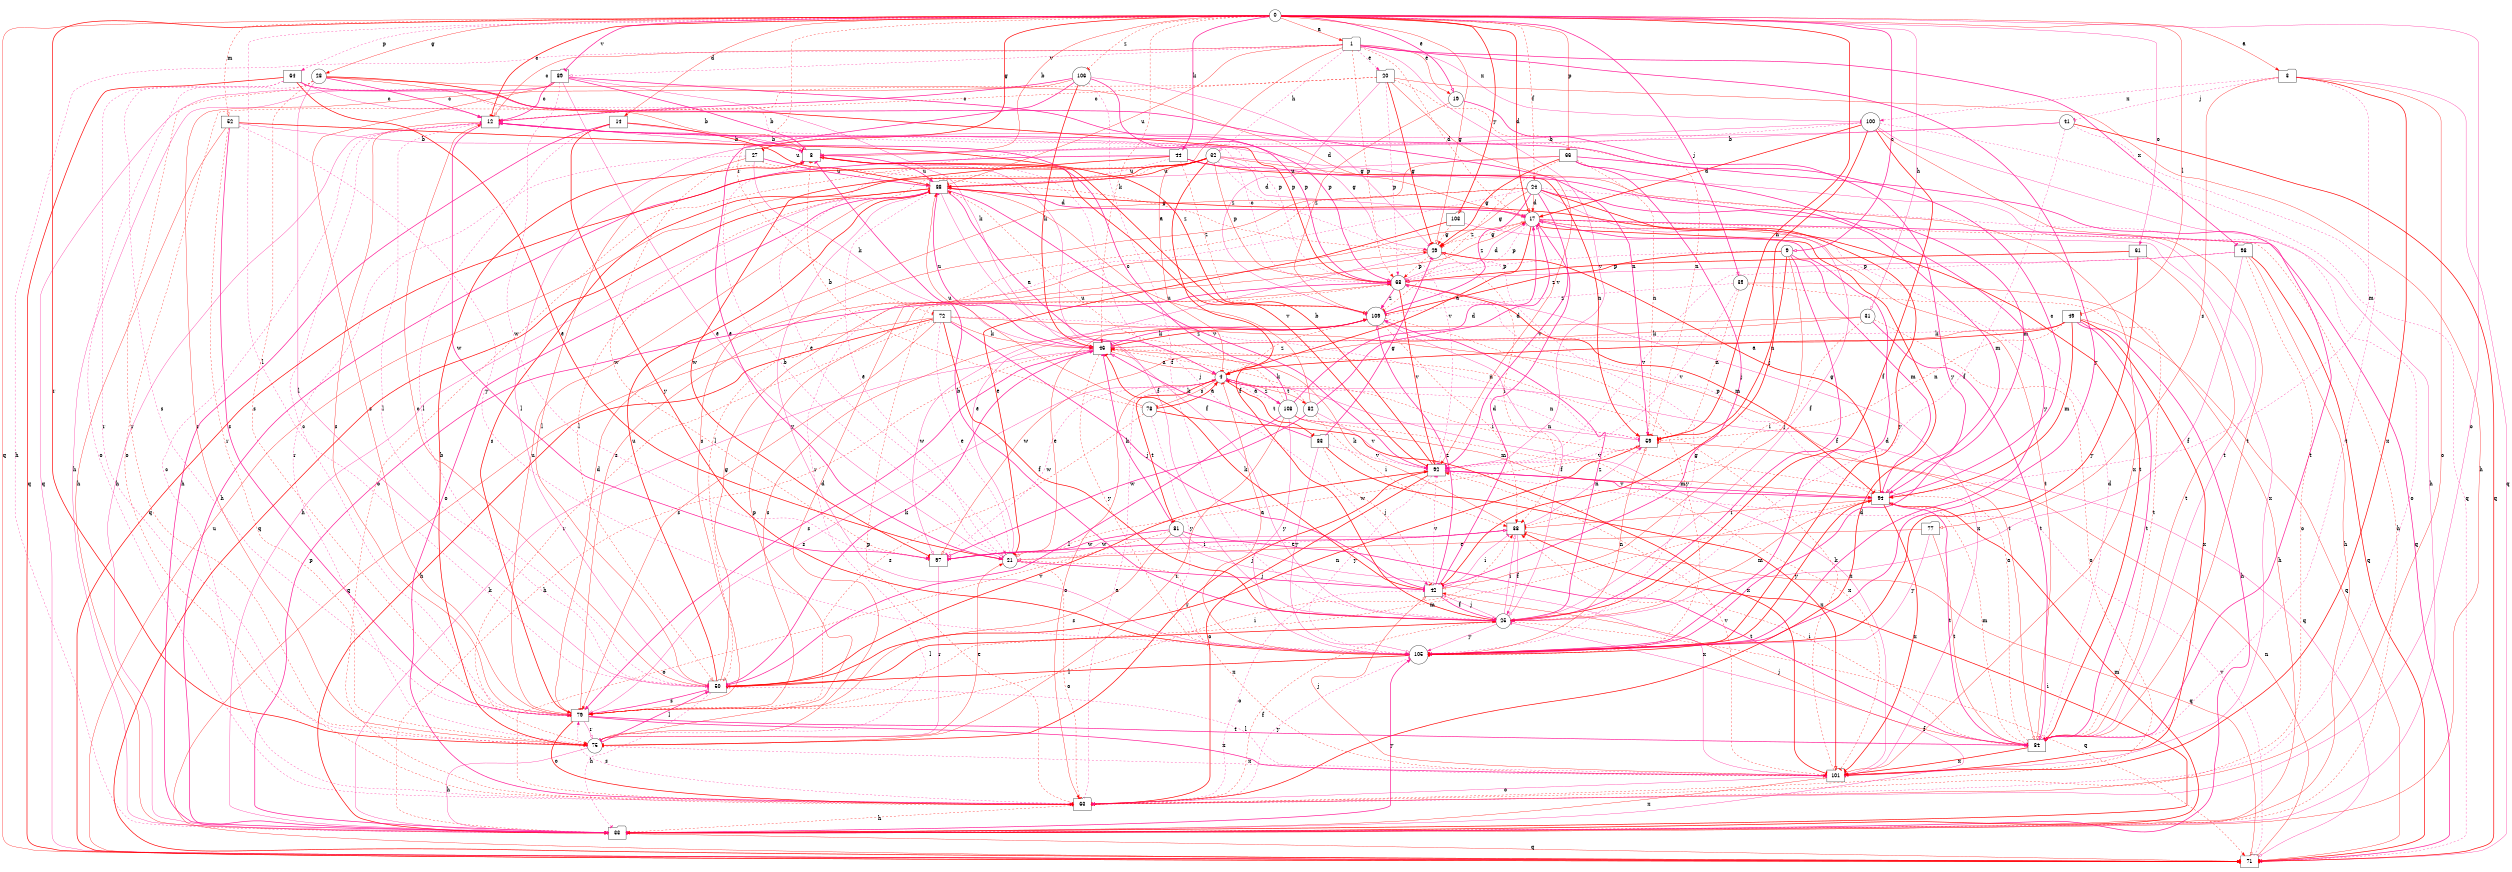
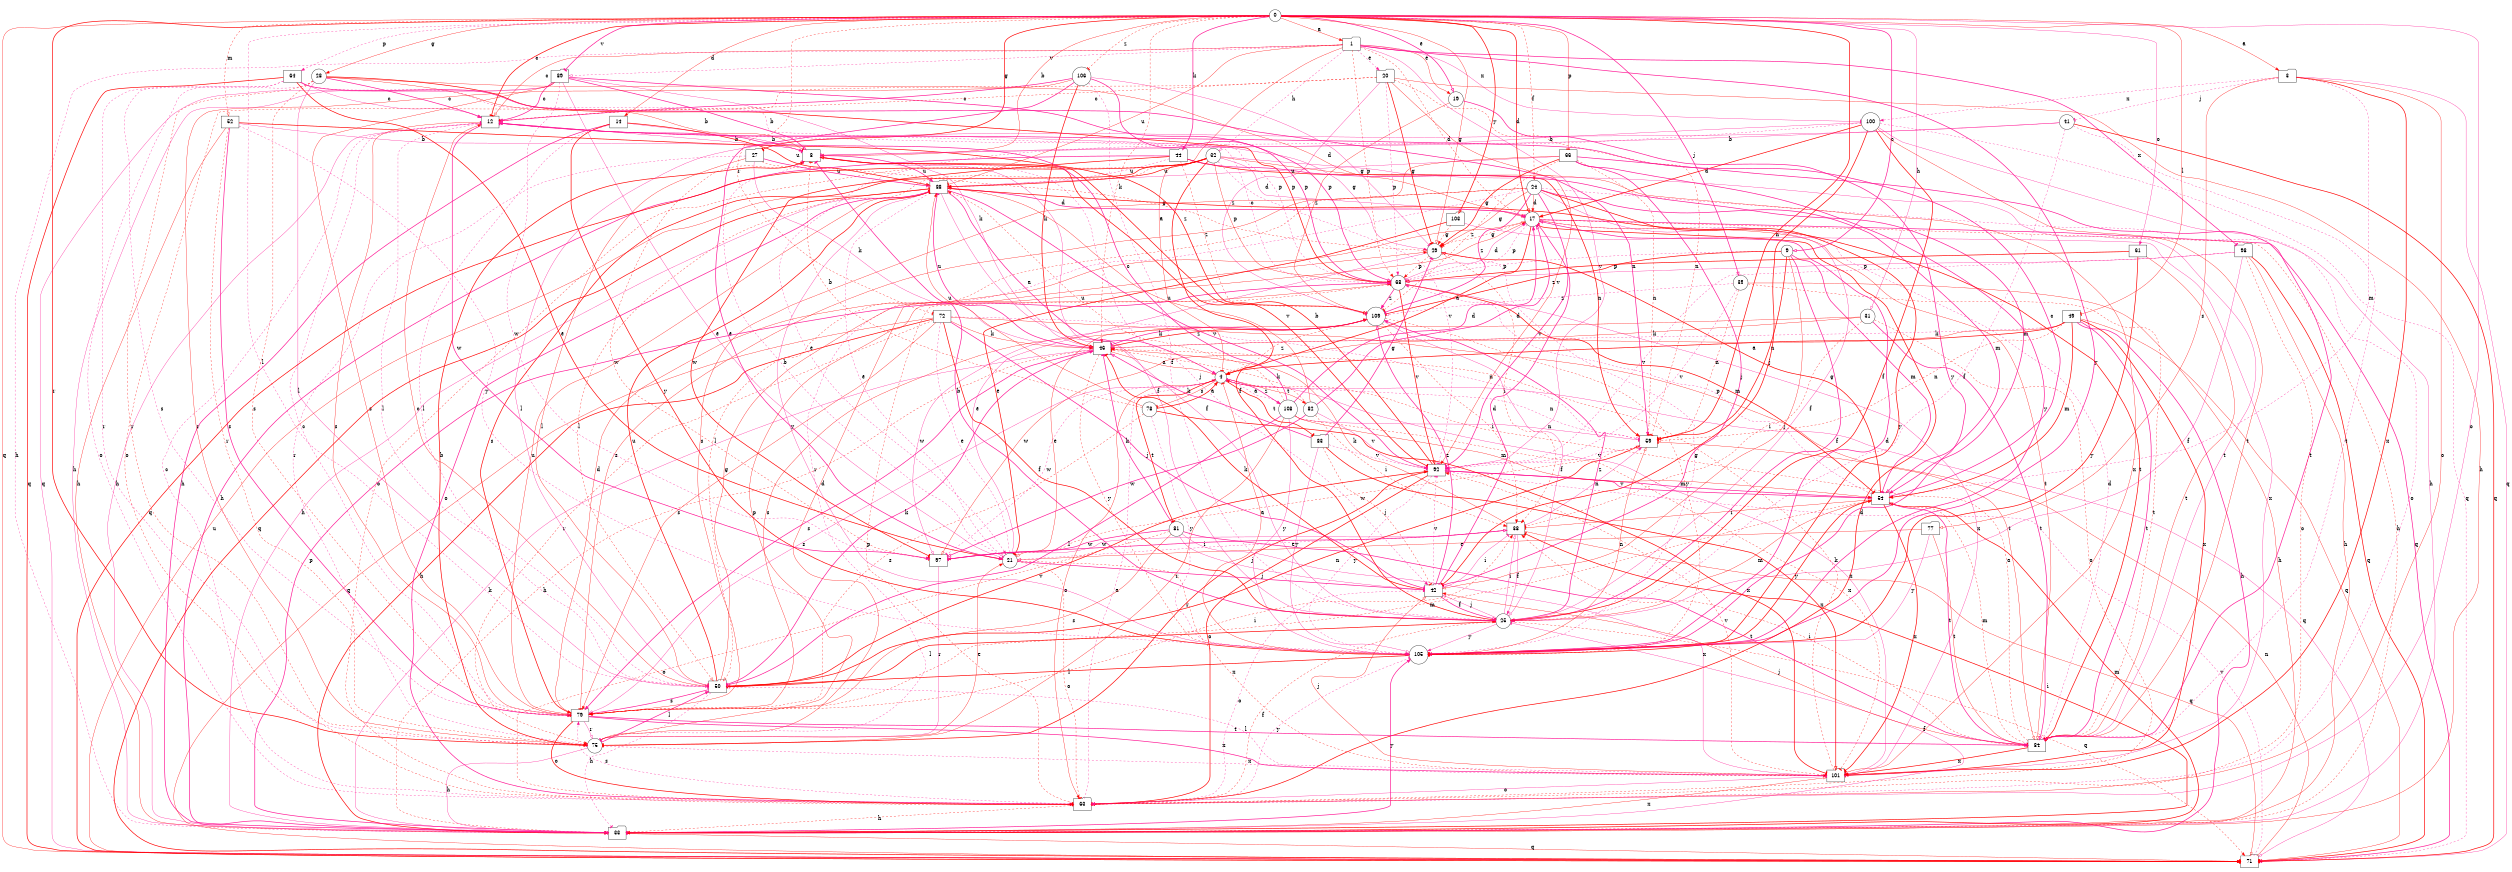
node "94": label "94" -> "54"
